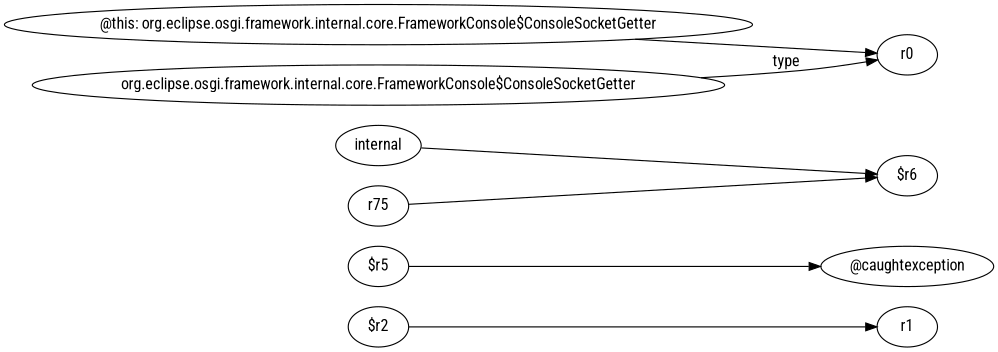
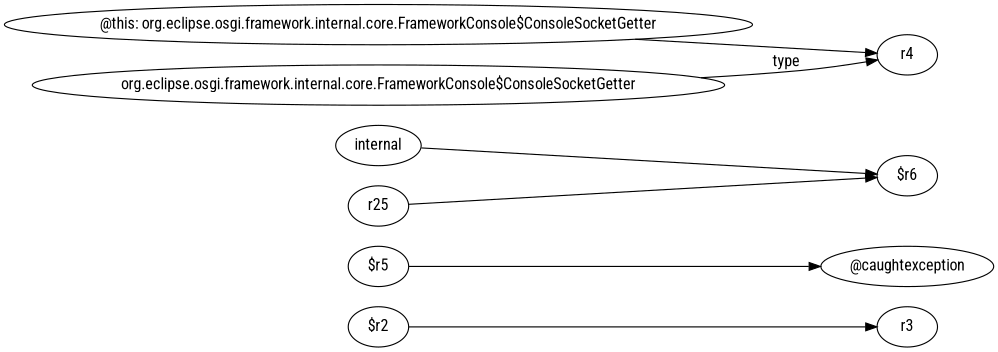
node "r0": label "r0" -> "r4"
node "r75": label "r75" -> "r25"
node "r1": label "r1" -> "r3"
